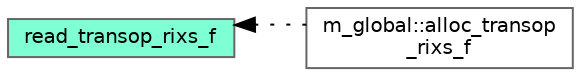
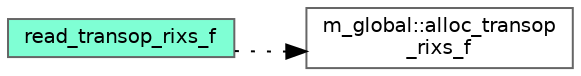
edge "m_global::alloc_transop _rixs_f" -> "read_transop_rixs_f": reversed
